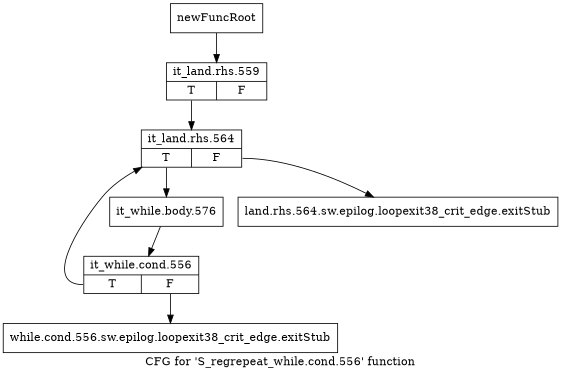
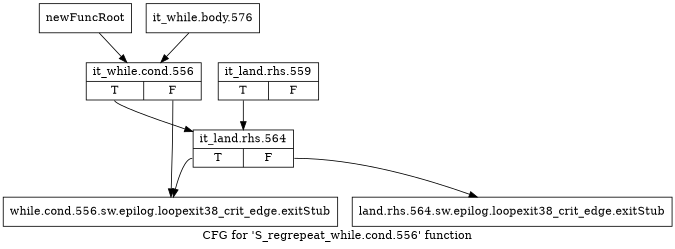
edge "newFuncRoot" -> "it_land.rhs.559": now "newFuncRoot" -> "it_while.cond.556"
edge "it_land.rhs.564" -> "it_while.body.576": now "it_land.rhs.564" -> "while.cond.556.sw.epilog.loopexit38_crit_edge.exitStub"
